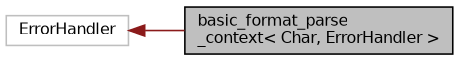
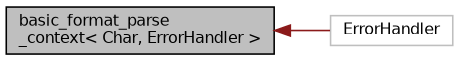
edge "basic_format_parse _context< Char, ErrorHandler >" -> "ErrorHandler": reversed
